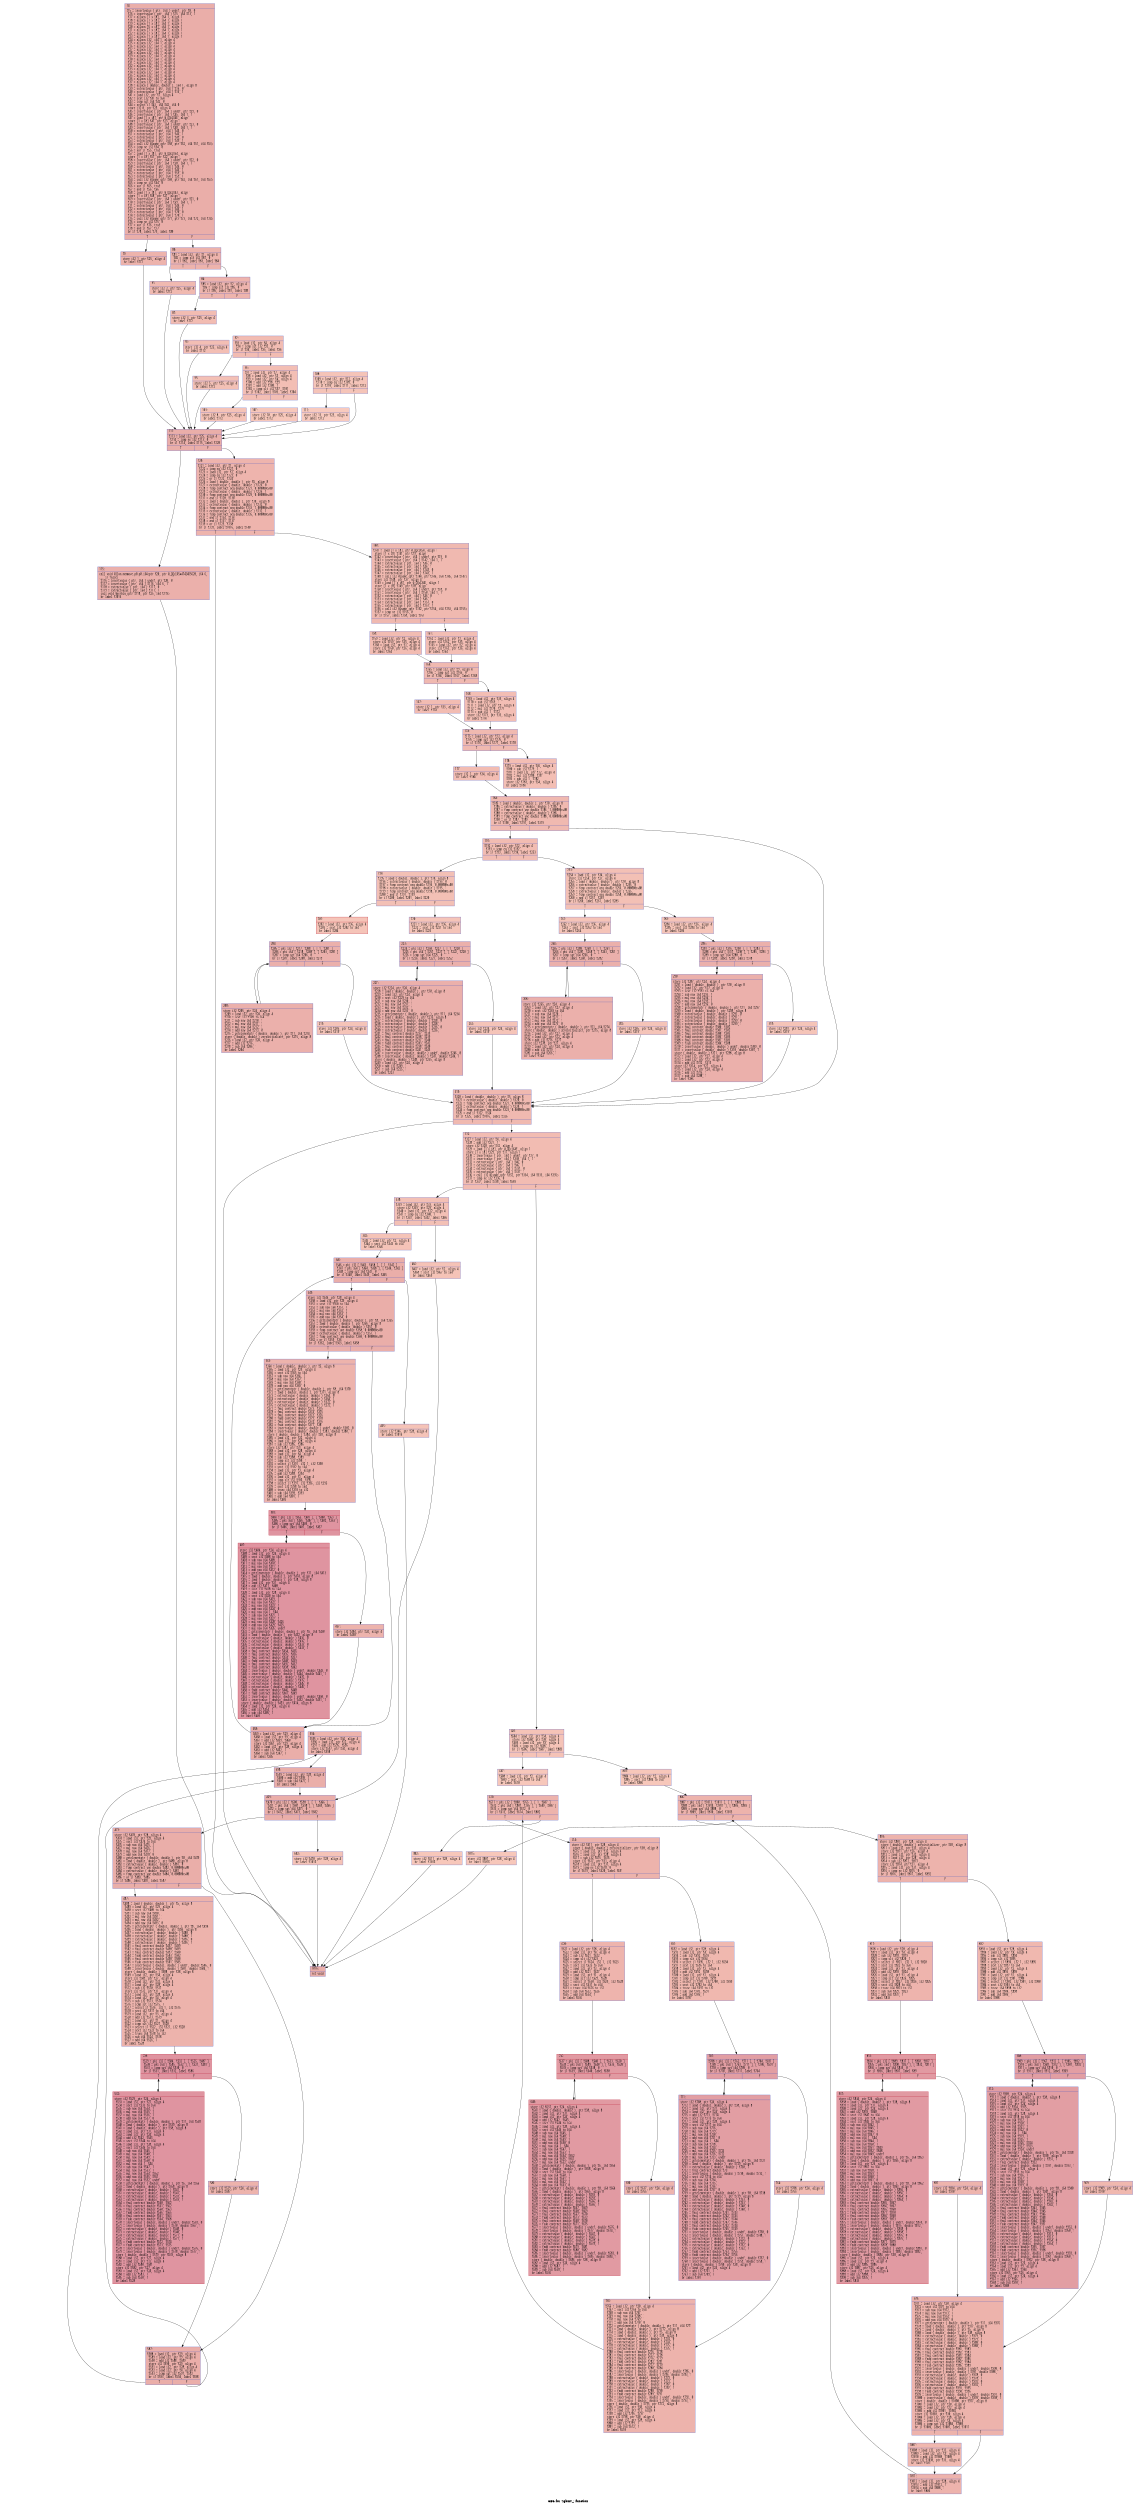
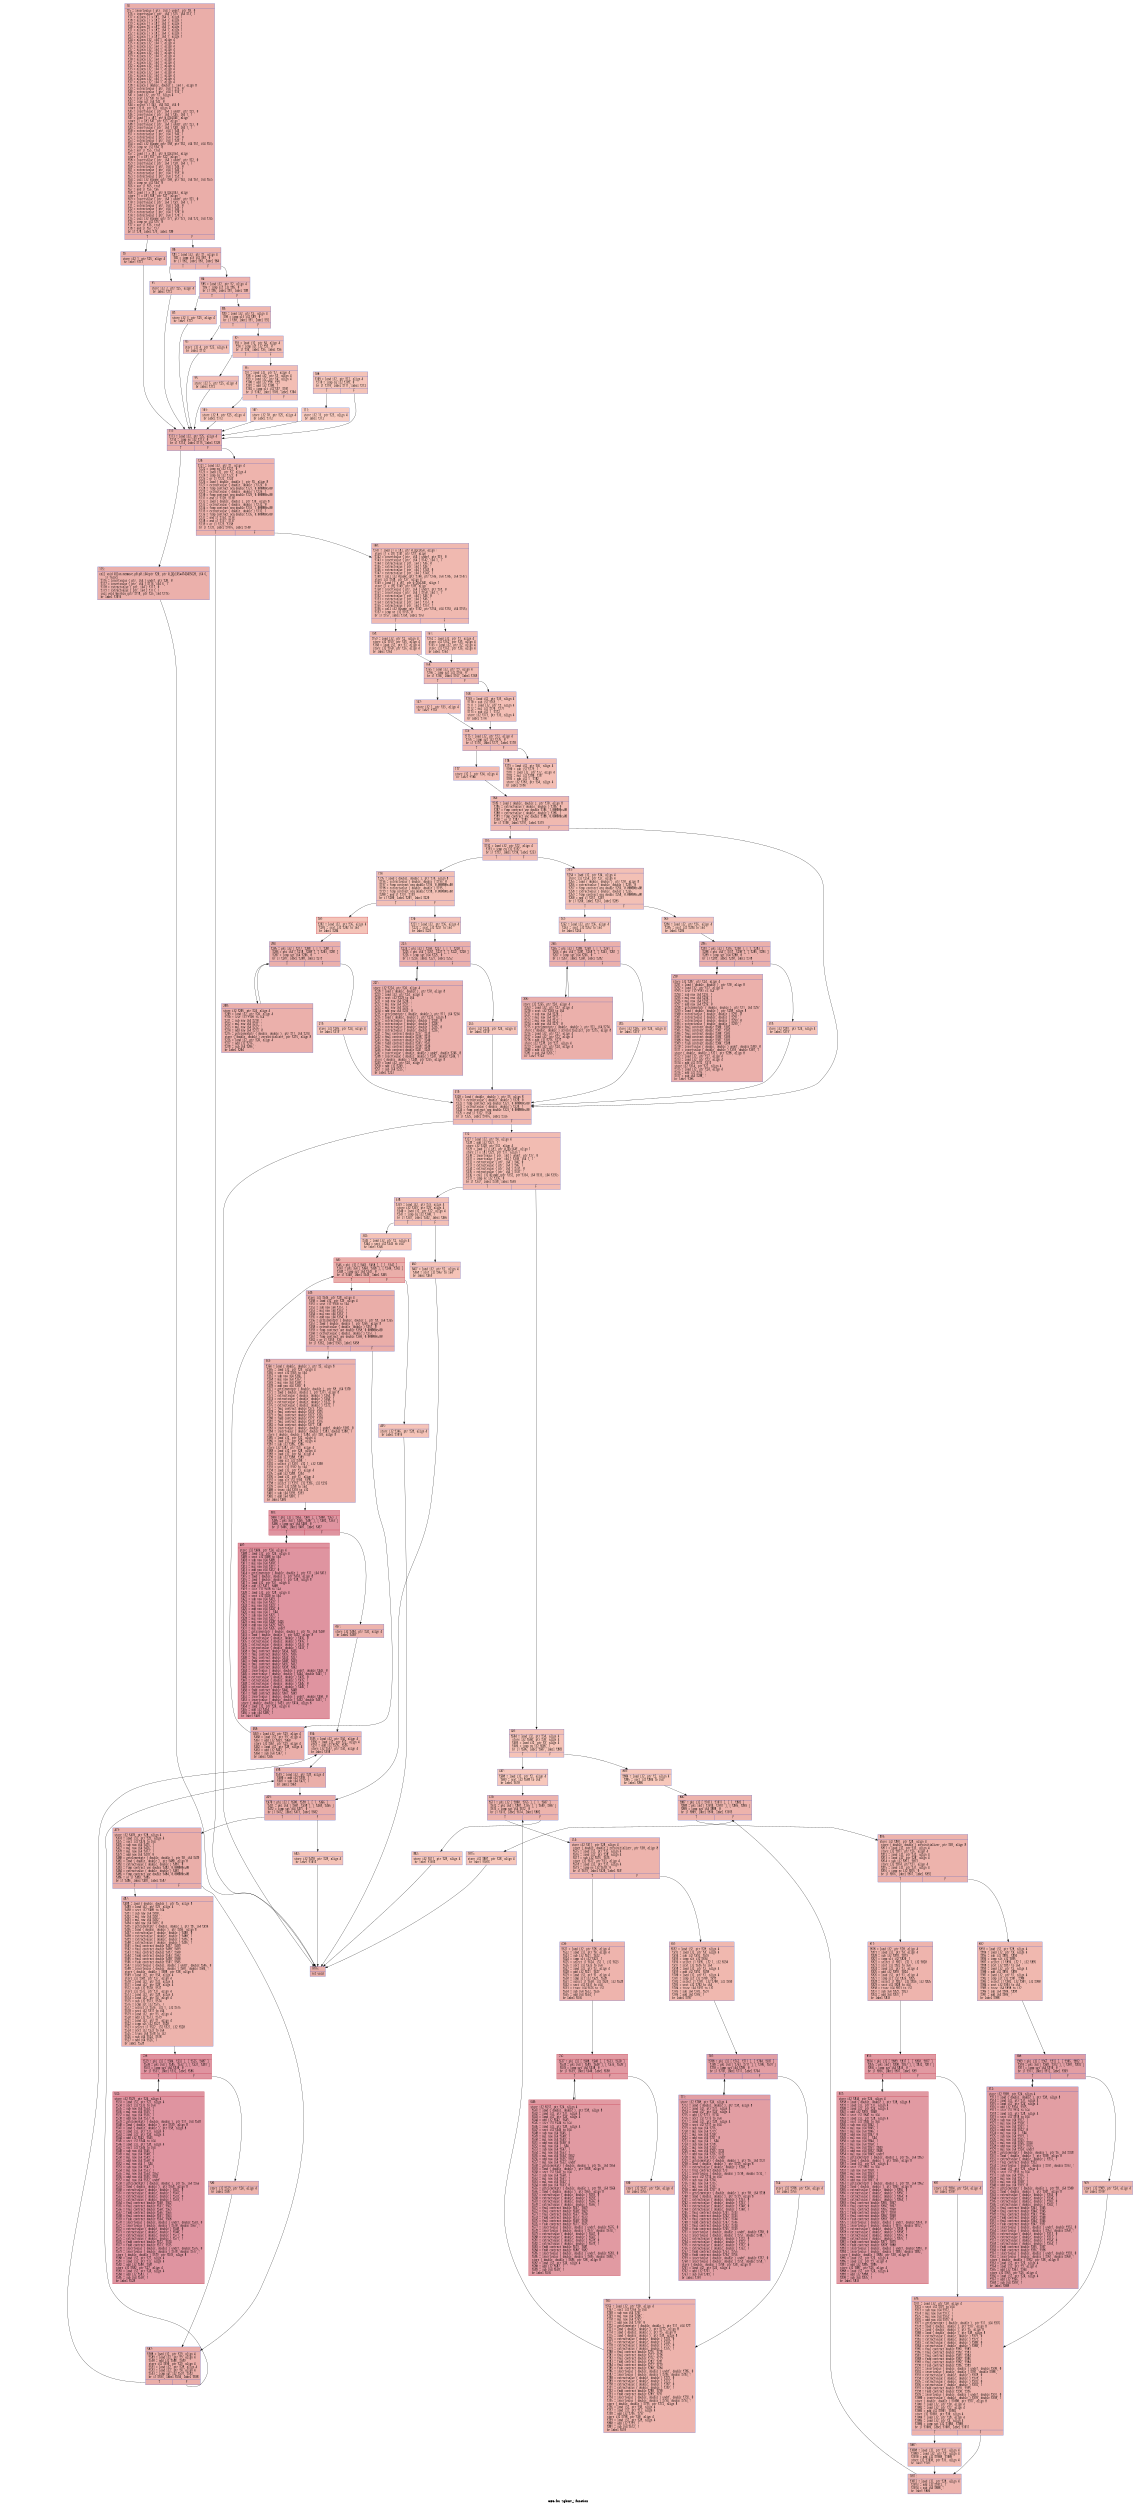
node "88:": added
edge "178:" -> "184:": removed
node "345:": color #3d50c3ff -> #b70d28ff
edge "457:" -> "458:": now "457:" -> "594:"
